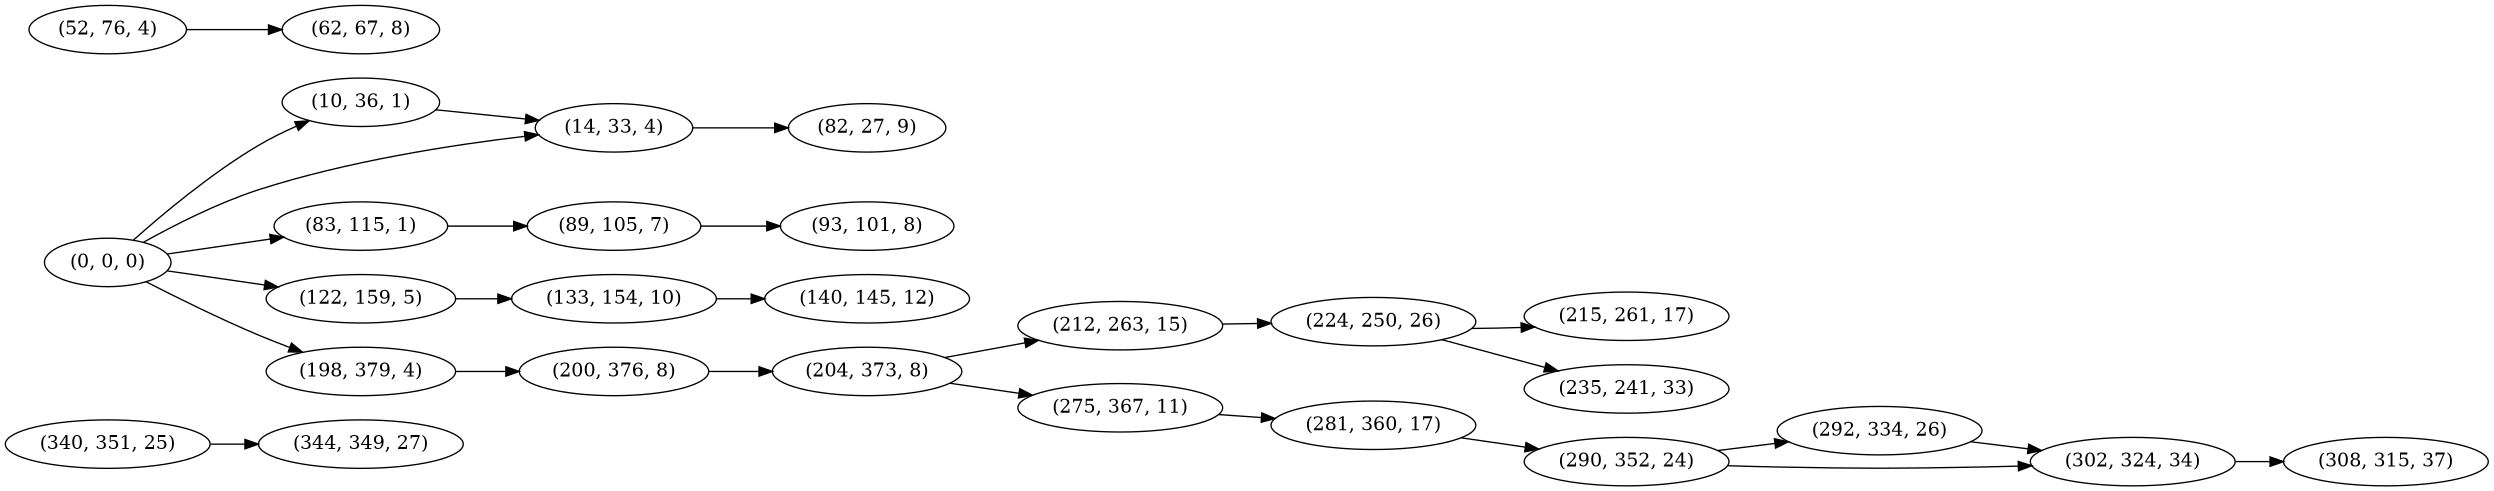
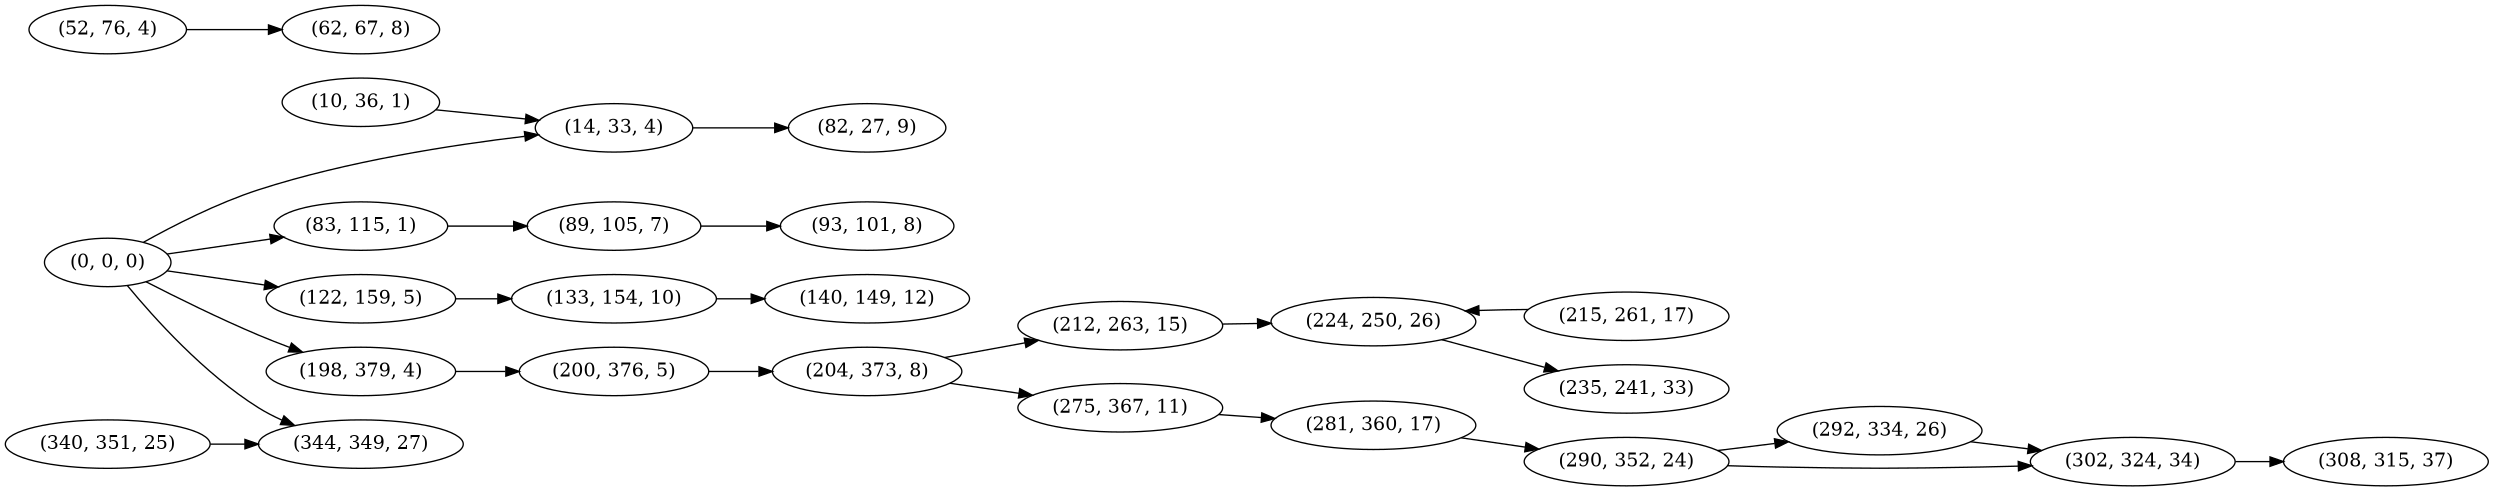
edge "(0, 0, 0)" -> "(10, 36, 1)": now "(0, 0, 0)" -> "(344, 349, 27)"
node "(140, 145, 12)": label "(140, 145, 12)" -> "(140, 149, 12)"
edge "(224, 250, 26)" -> "(215, 261, 17)": reversed
node "(200, 376, 8)": label "(200, 376, 8)" -> "(200, 376, 5)"
